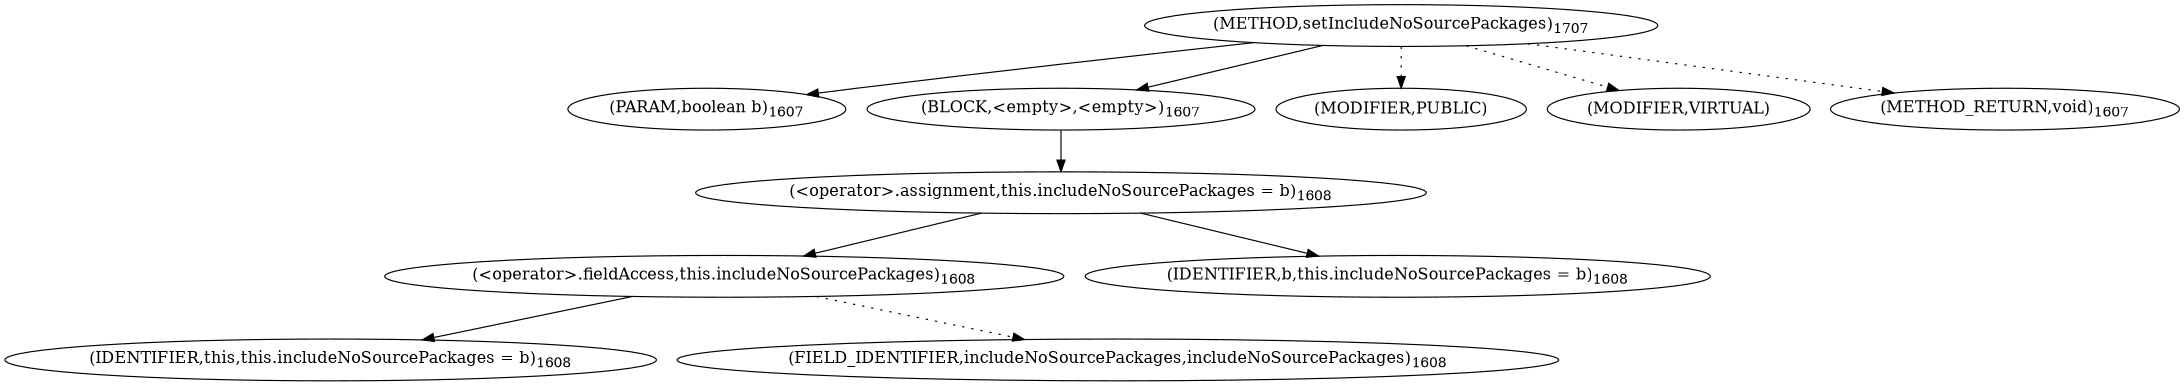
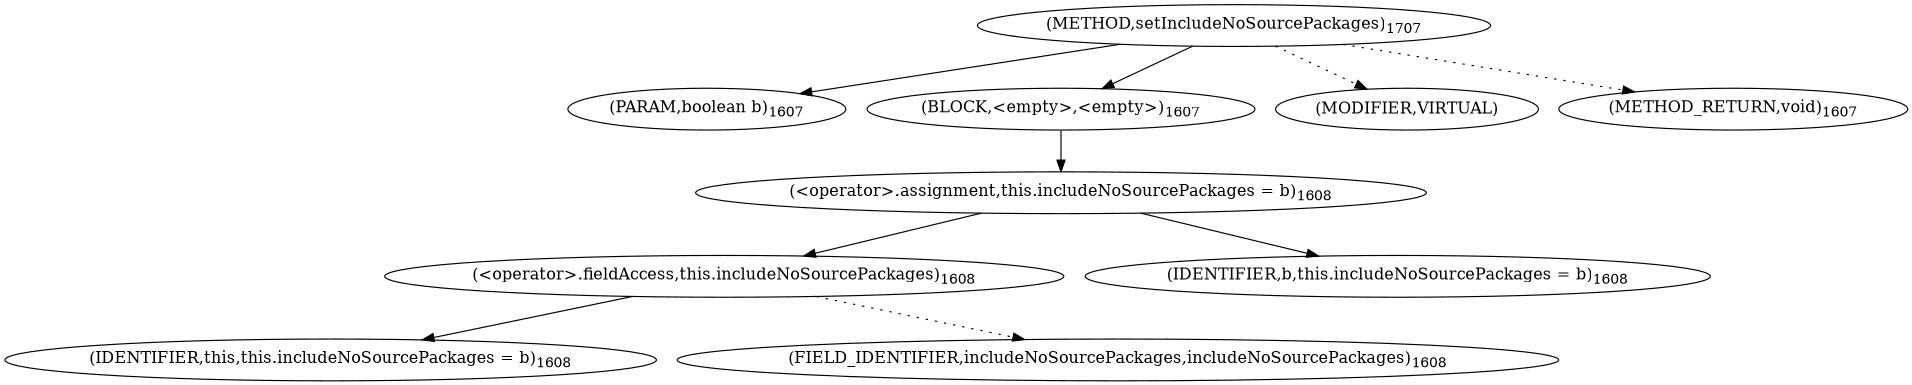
node "(MODIFIER,PUBLIC)": removed
